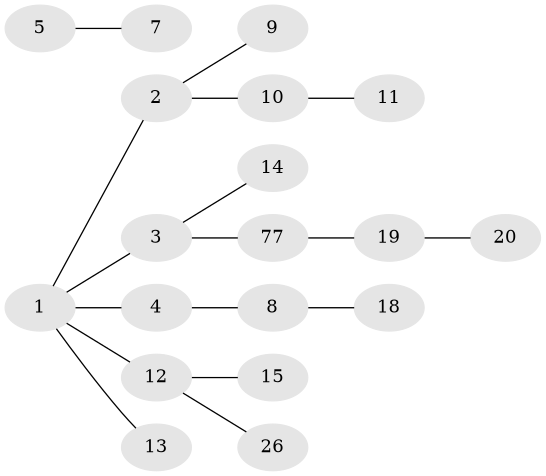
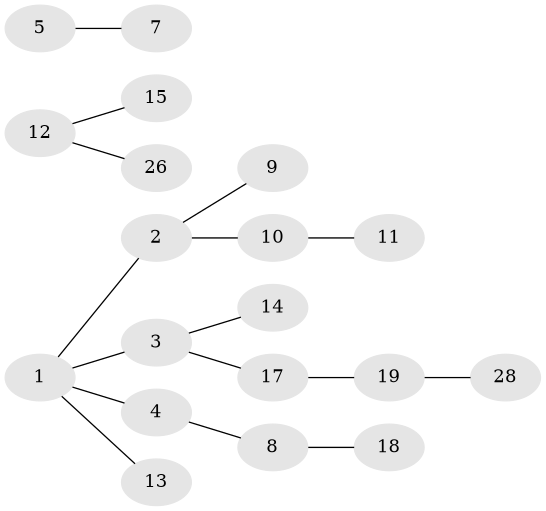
node "77": label "77" -> "17"
node "20": label "20" -> "28"
edge "1" -- "12": removed
